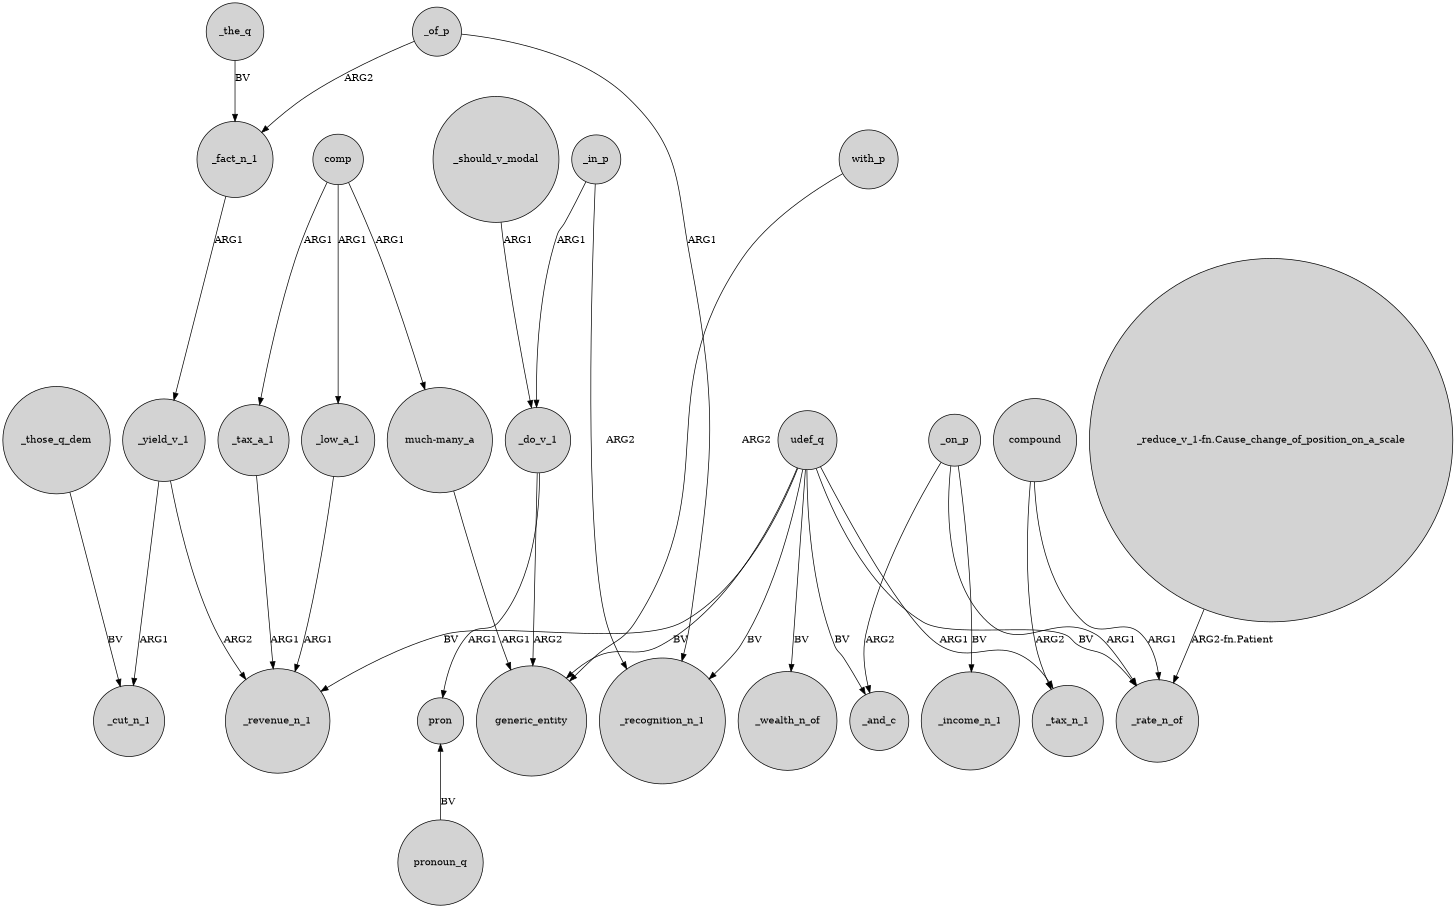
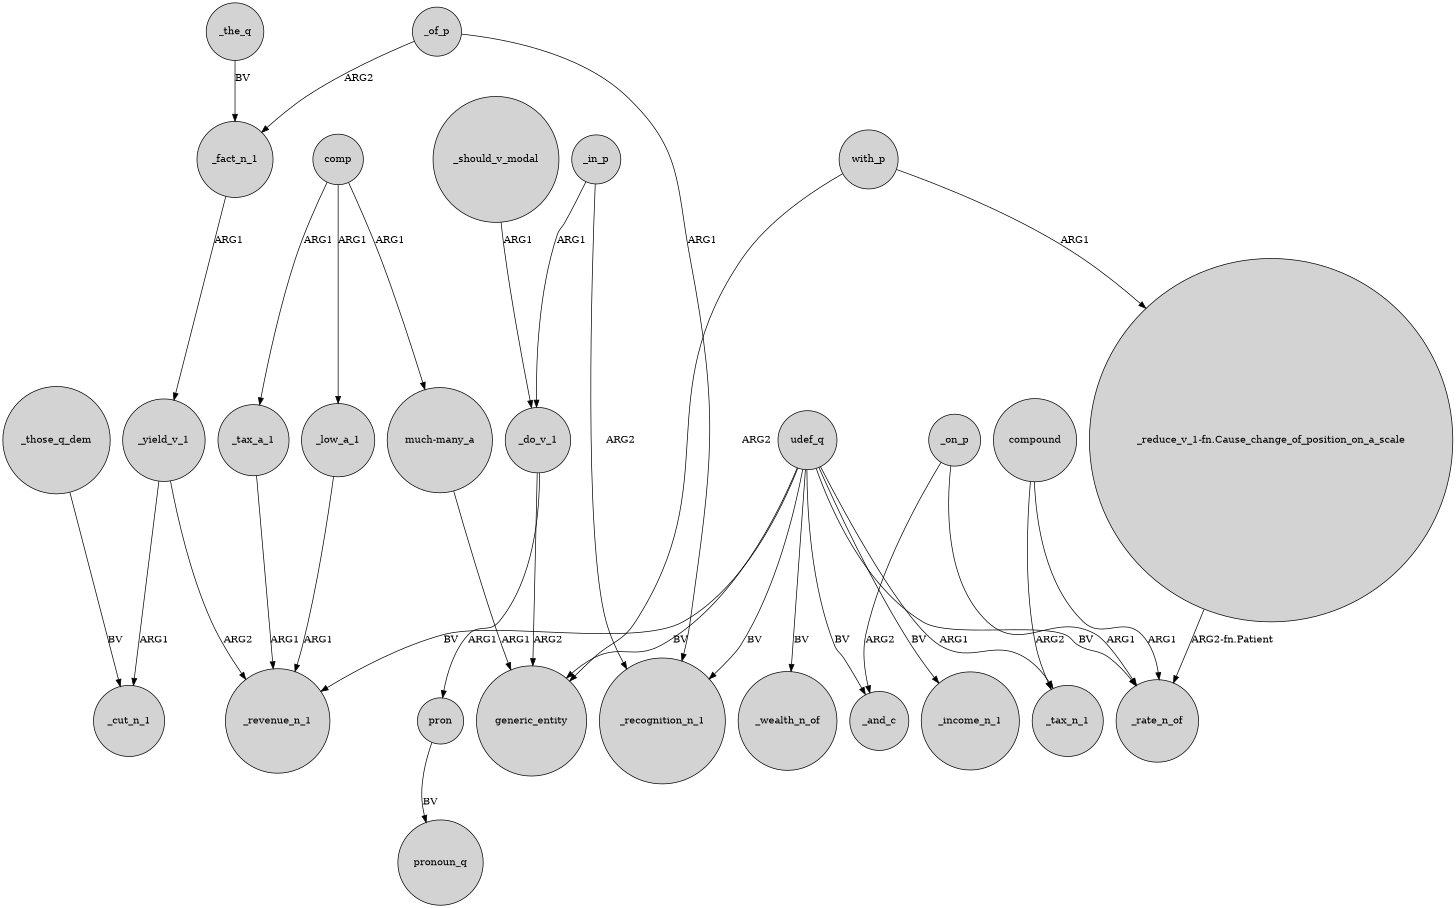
edge "with_p" -> "_reduce_v_1-fn.Cause_change_of_position_on_a_scale": added, label "ARG1"
edge "_on_p" -> "_income_n_1": now "udef_q" -> "_income_n_1"
edge "pronoun_q" -> "pron": reversed
